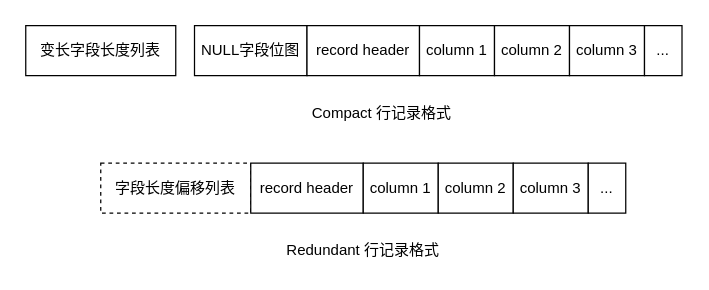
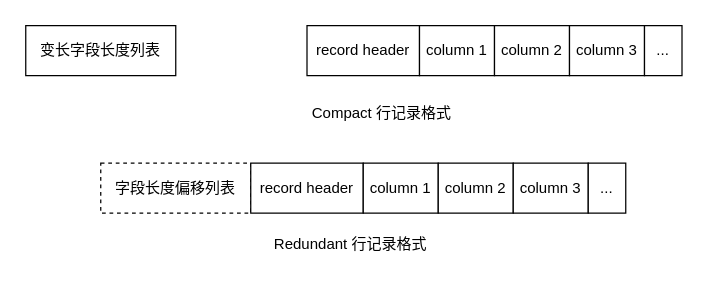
node "NULL字段位图": removed
node "Redundant 行记录格式": moved (363, 251) -> (351, 244)
